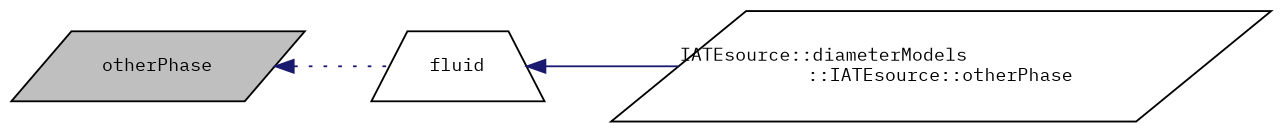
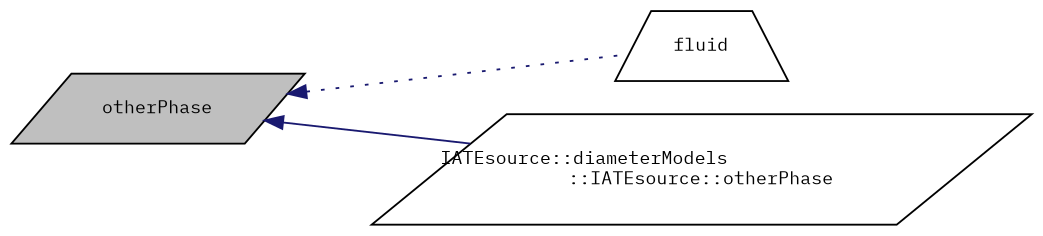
edge "IATEsource::diameterModels ::IATEsource::otherPhase" -> "fluid": now "IATEsource::diameterModels ::IATEsource::otherPhase" -> "otherPhase"
